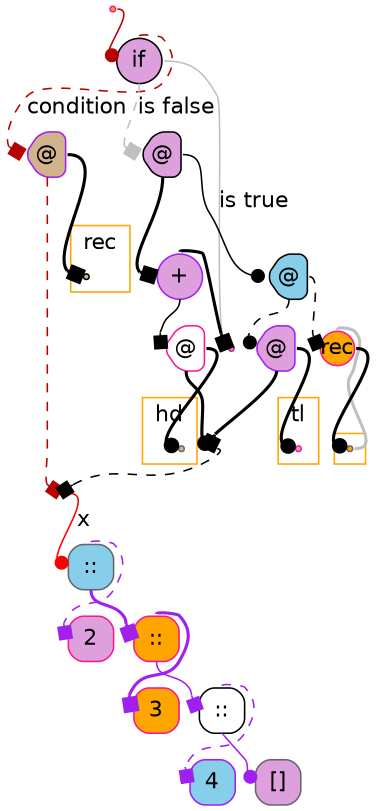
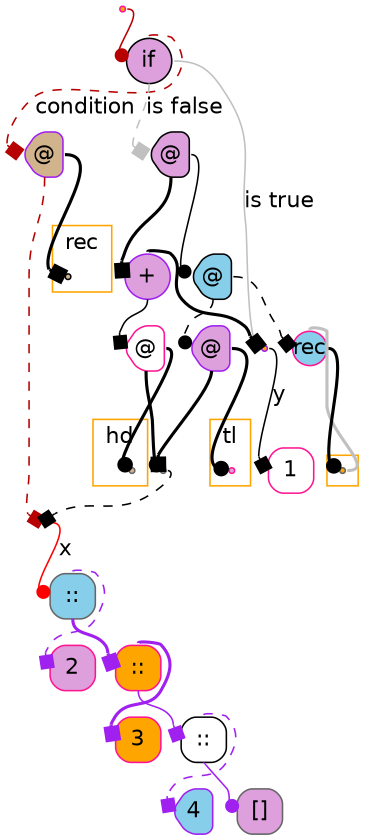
node "rec": fillcolor orange -> skyblue
node "1": added
node "4": shape square -> house
